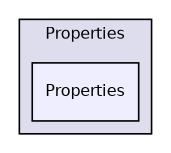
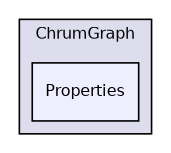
cluster "Properties": label "Properties" -> "ChrumGraph"
